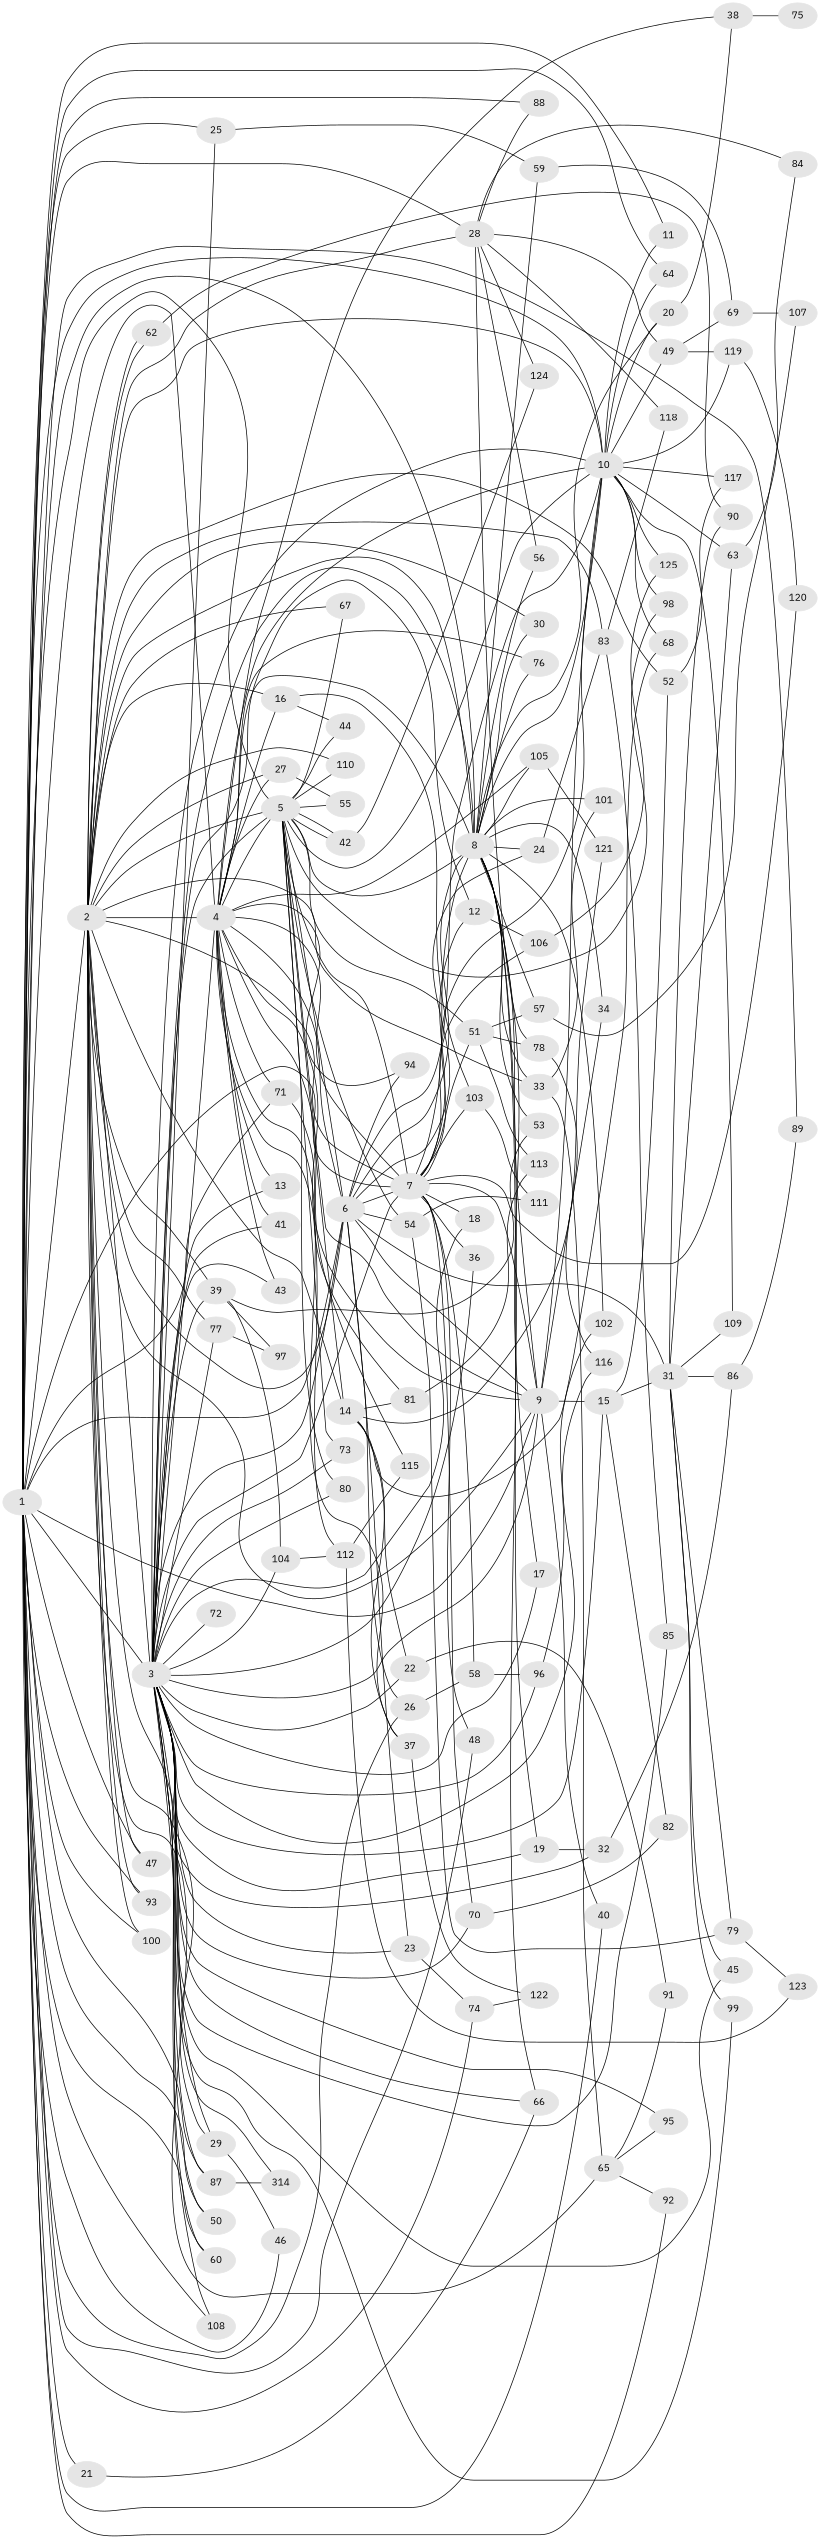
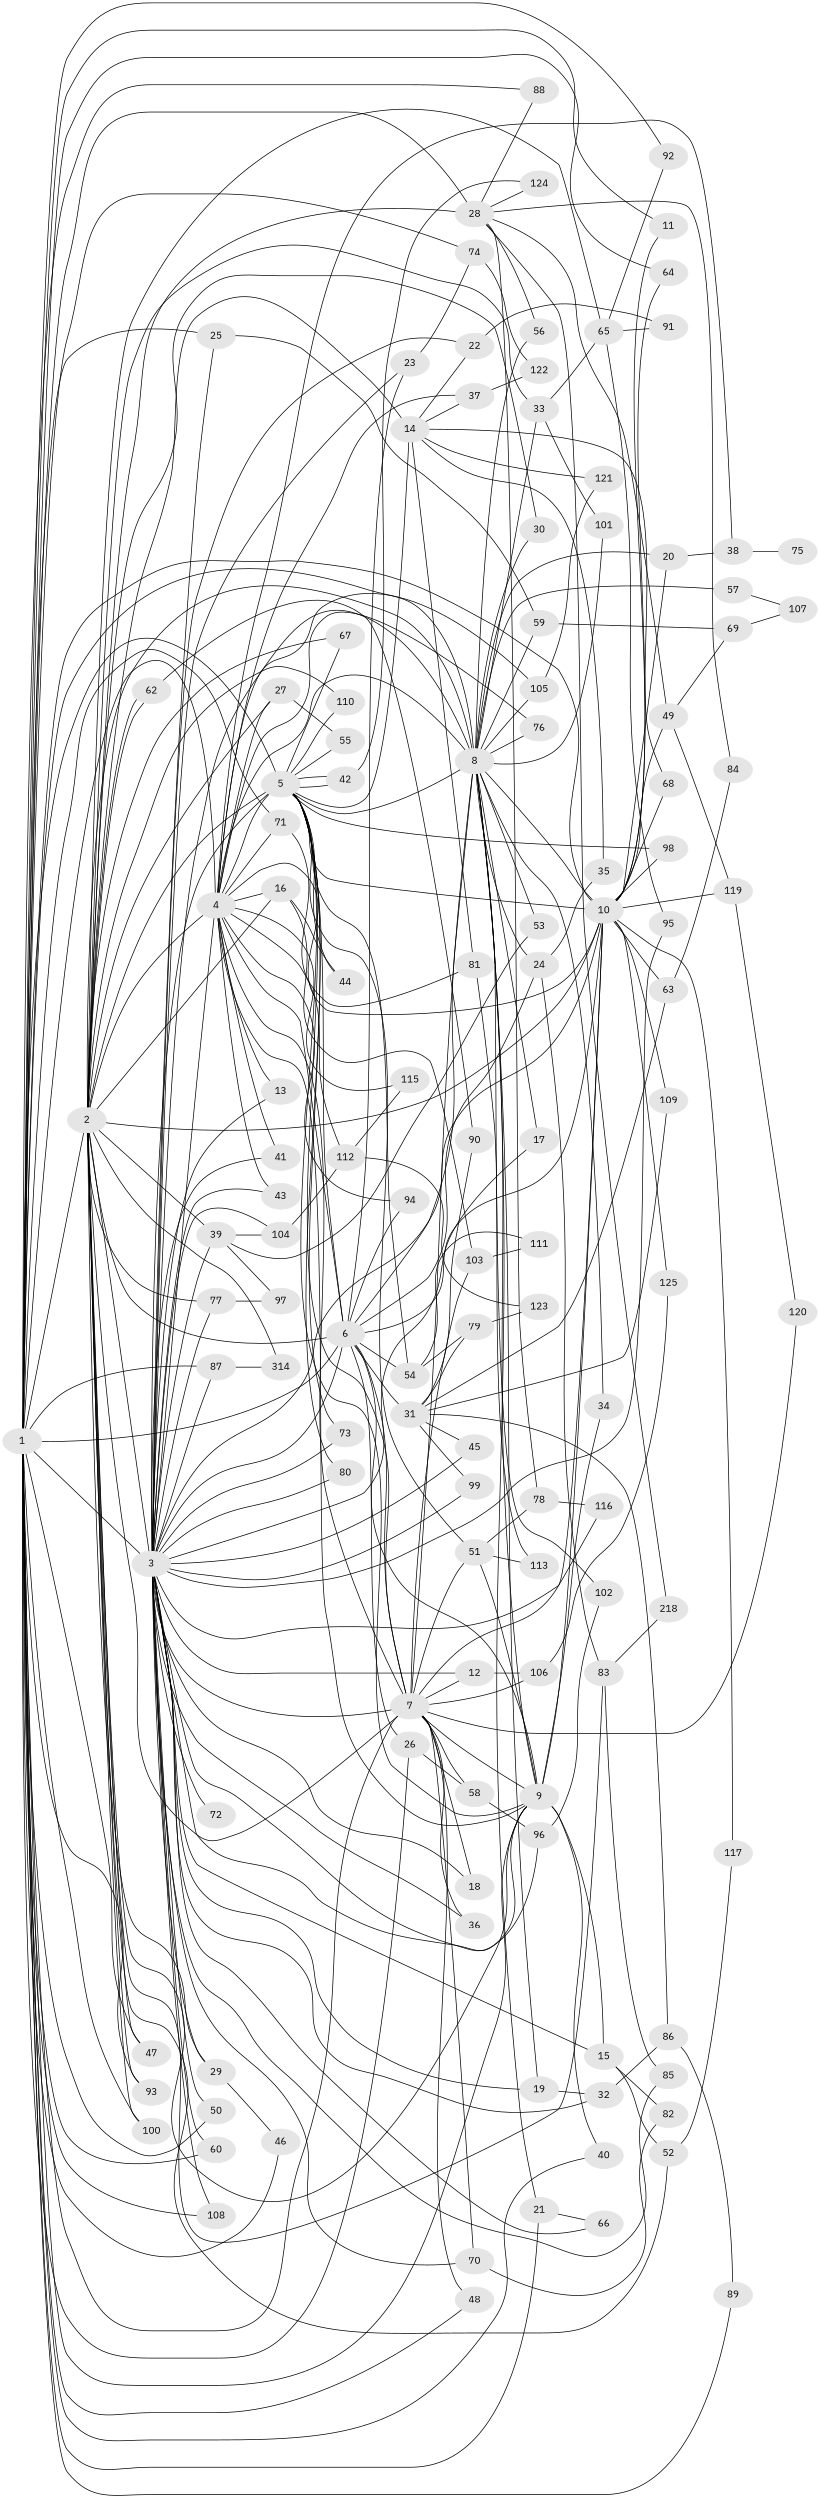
node "118": label "118" -> "218"
node "35": added
edge "57" -- "51": now "9" -- "51"
edge "31" -- "15": removed
edge "8" -- "66": now "8" -- "21"
